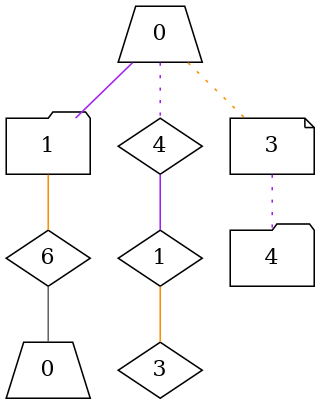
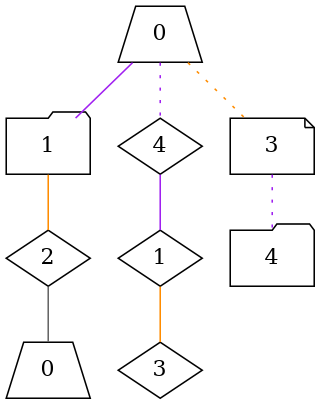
node "6": label "6" -> "2"
